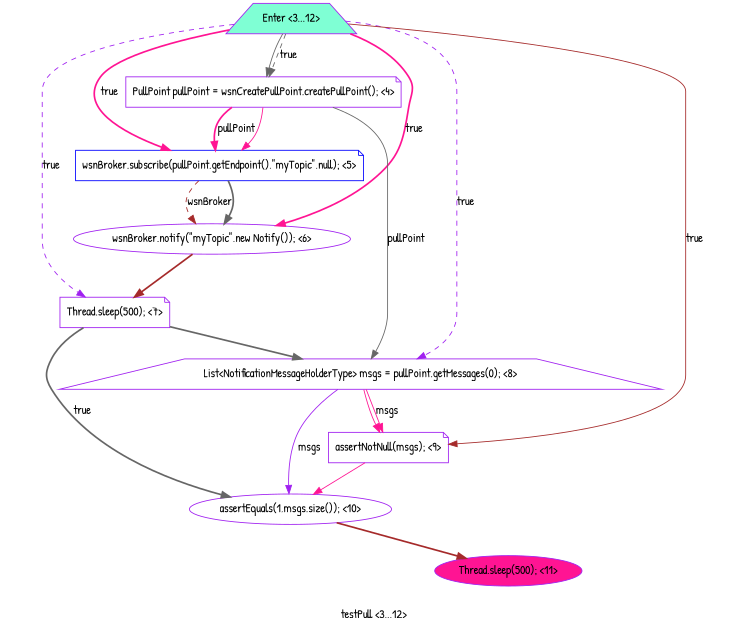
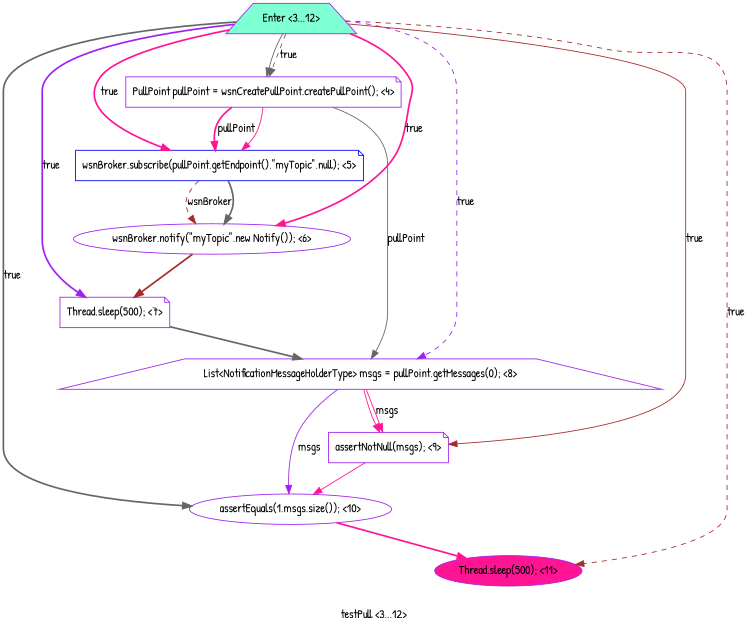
edge "Enter <3...12>" -> "Thread.sleep(500); <7>": style dashed -> bold
edge "Enter <3...12>" -> "Thread.sleep(500); <11>": added, label "true"
edge "Thread.sleep(500); <7>" -> "assertEquals(1,msgs.size()); <10>": now "Enter <3...12>" -> "assertEquals(1,msgs.size()); <10>"
edge "assertEquals(1,msgs.size()); <10>" -> "Thread.sleep(500); <11>": color brown -> deeppink
